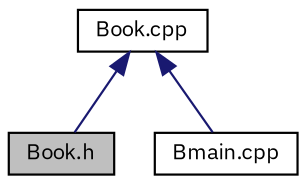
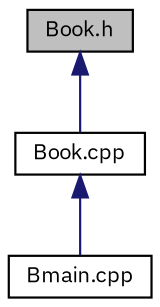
edge "Book.h" -> "Book.cpp": reversed
